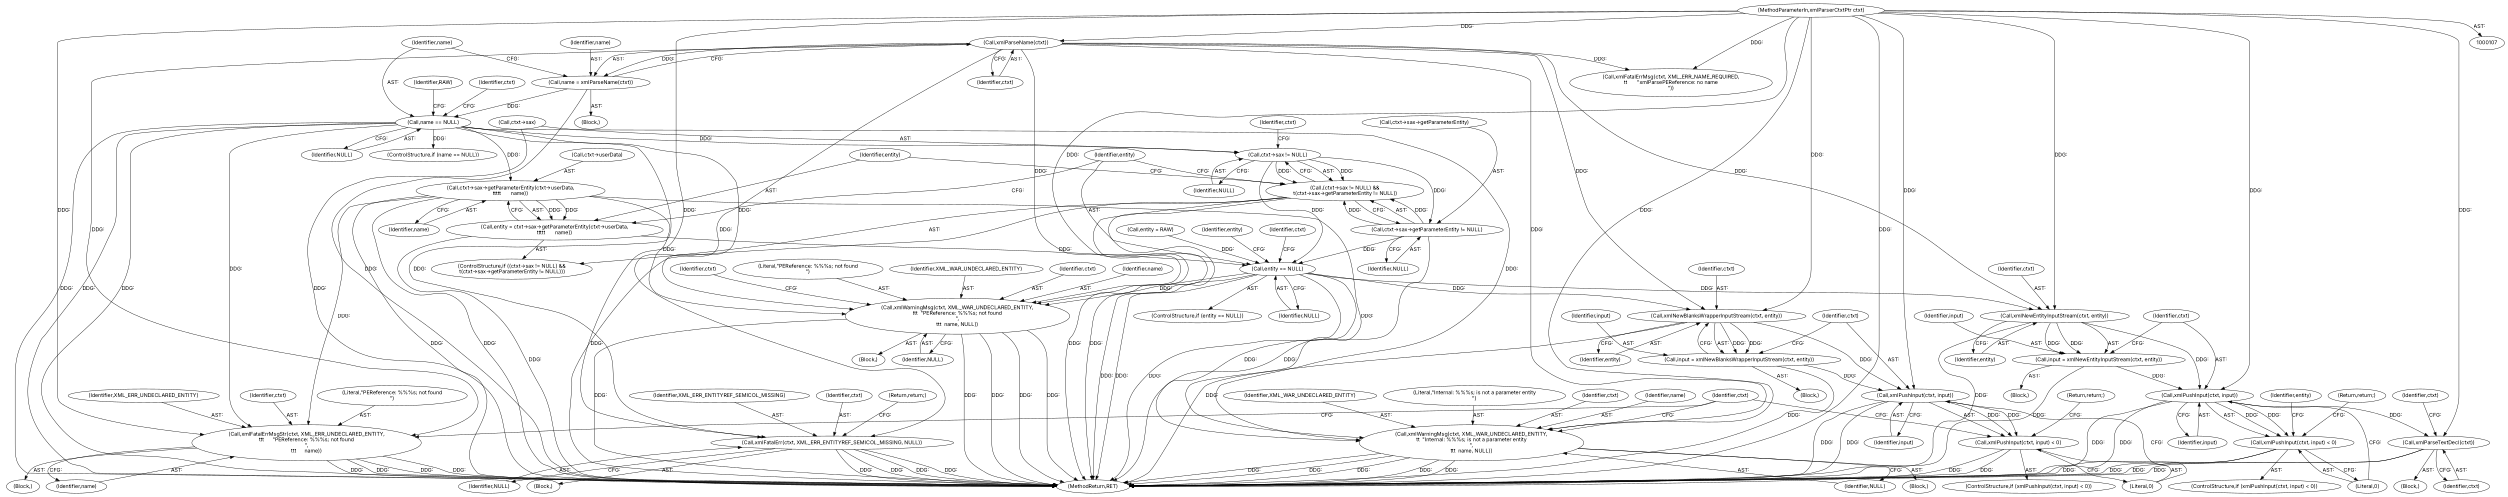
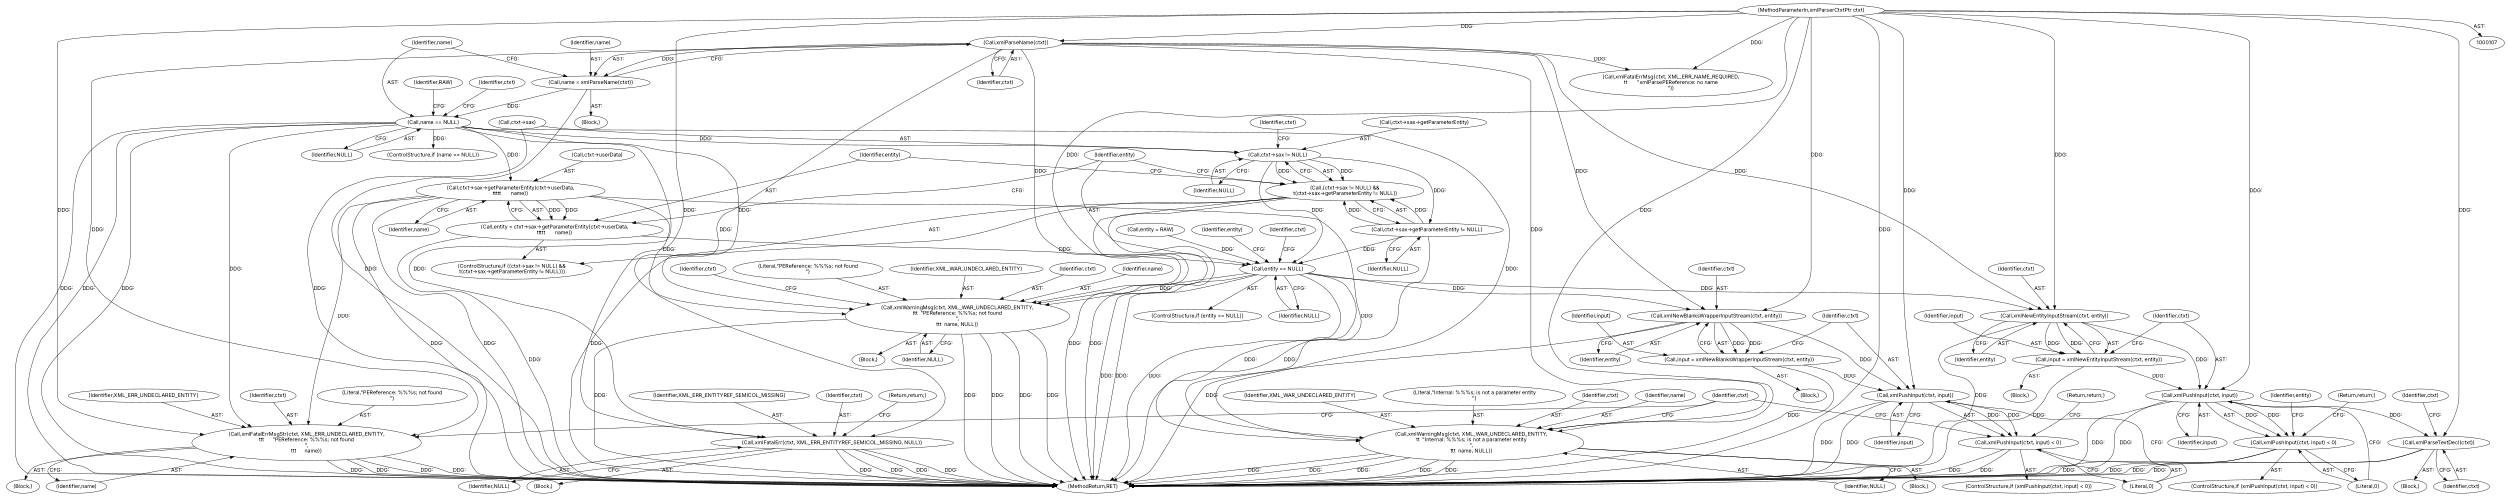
edge "(Call,ctxt->sax->getParameterEntity)" -> "(Call,ctxt->sax->getParameterEntity != NULL)": now "(Call,ctxt->sax->getParameterEntity)" -> "(Call,ctxt->sax != NULL)"
edge "(Call,input = xmlNewEntityInputStream(ctxt, entity))" -> "(Call,xmlNewEntityInputStream(ctxt, entity))": added, label "CFG:"
